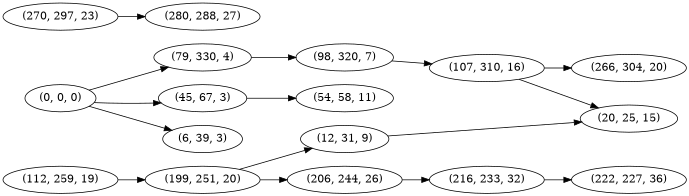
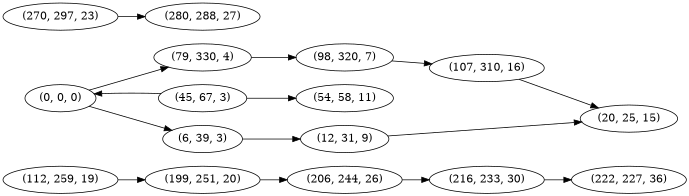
node "(266, 304, 20)": removed
edge "(0, 0, 0)" -> "(45, 67, 3)": reversed
edge "(199, 251, 20)" -> "(12, 31, 9)": now "(6, 39, 3)" -> "(12, 31, 9)"
node "(216, 233, 32)": label "(216, 233, 32)" -> "(216, 233, 30)"
